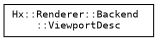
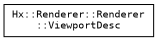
node "Hx::Renderer::Backend ::ViewportDesc": label "Hx::Renderer::Backend ::ViewportDesc" -> "Hx::Renderer::Renderer ::ViewportDesc"
